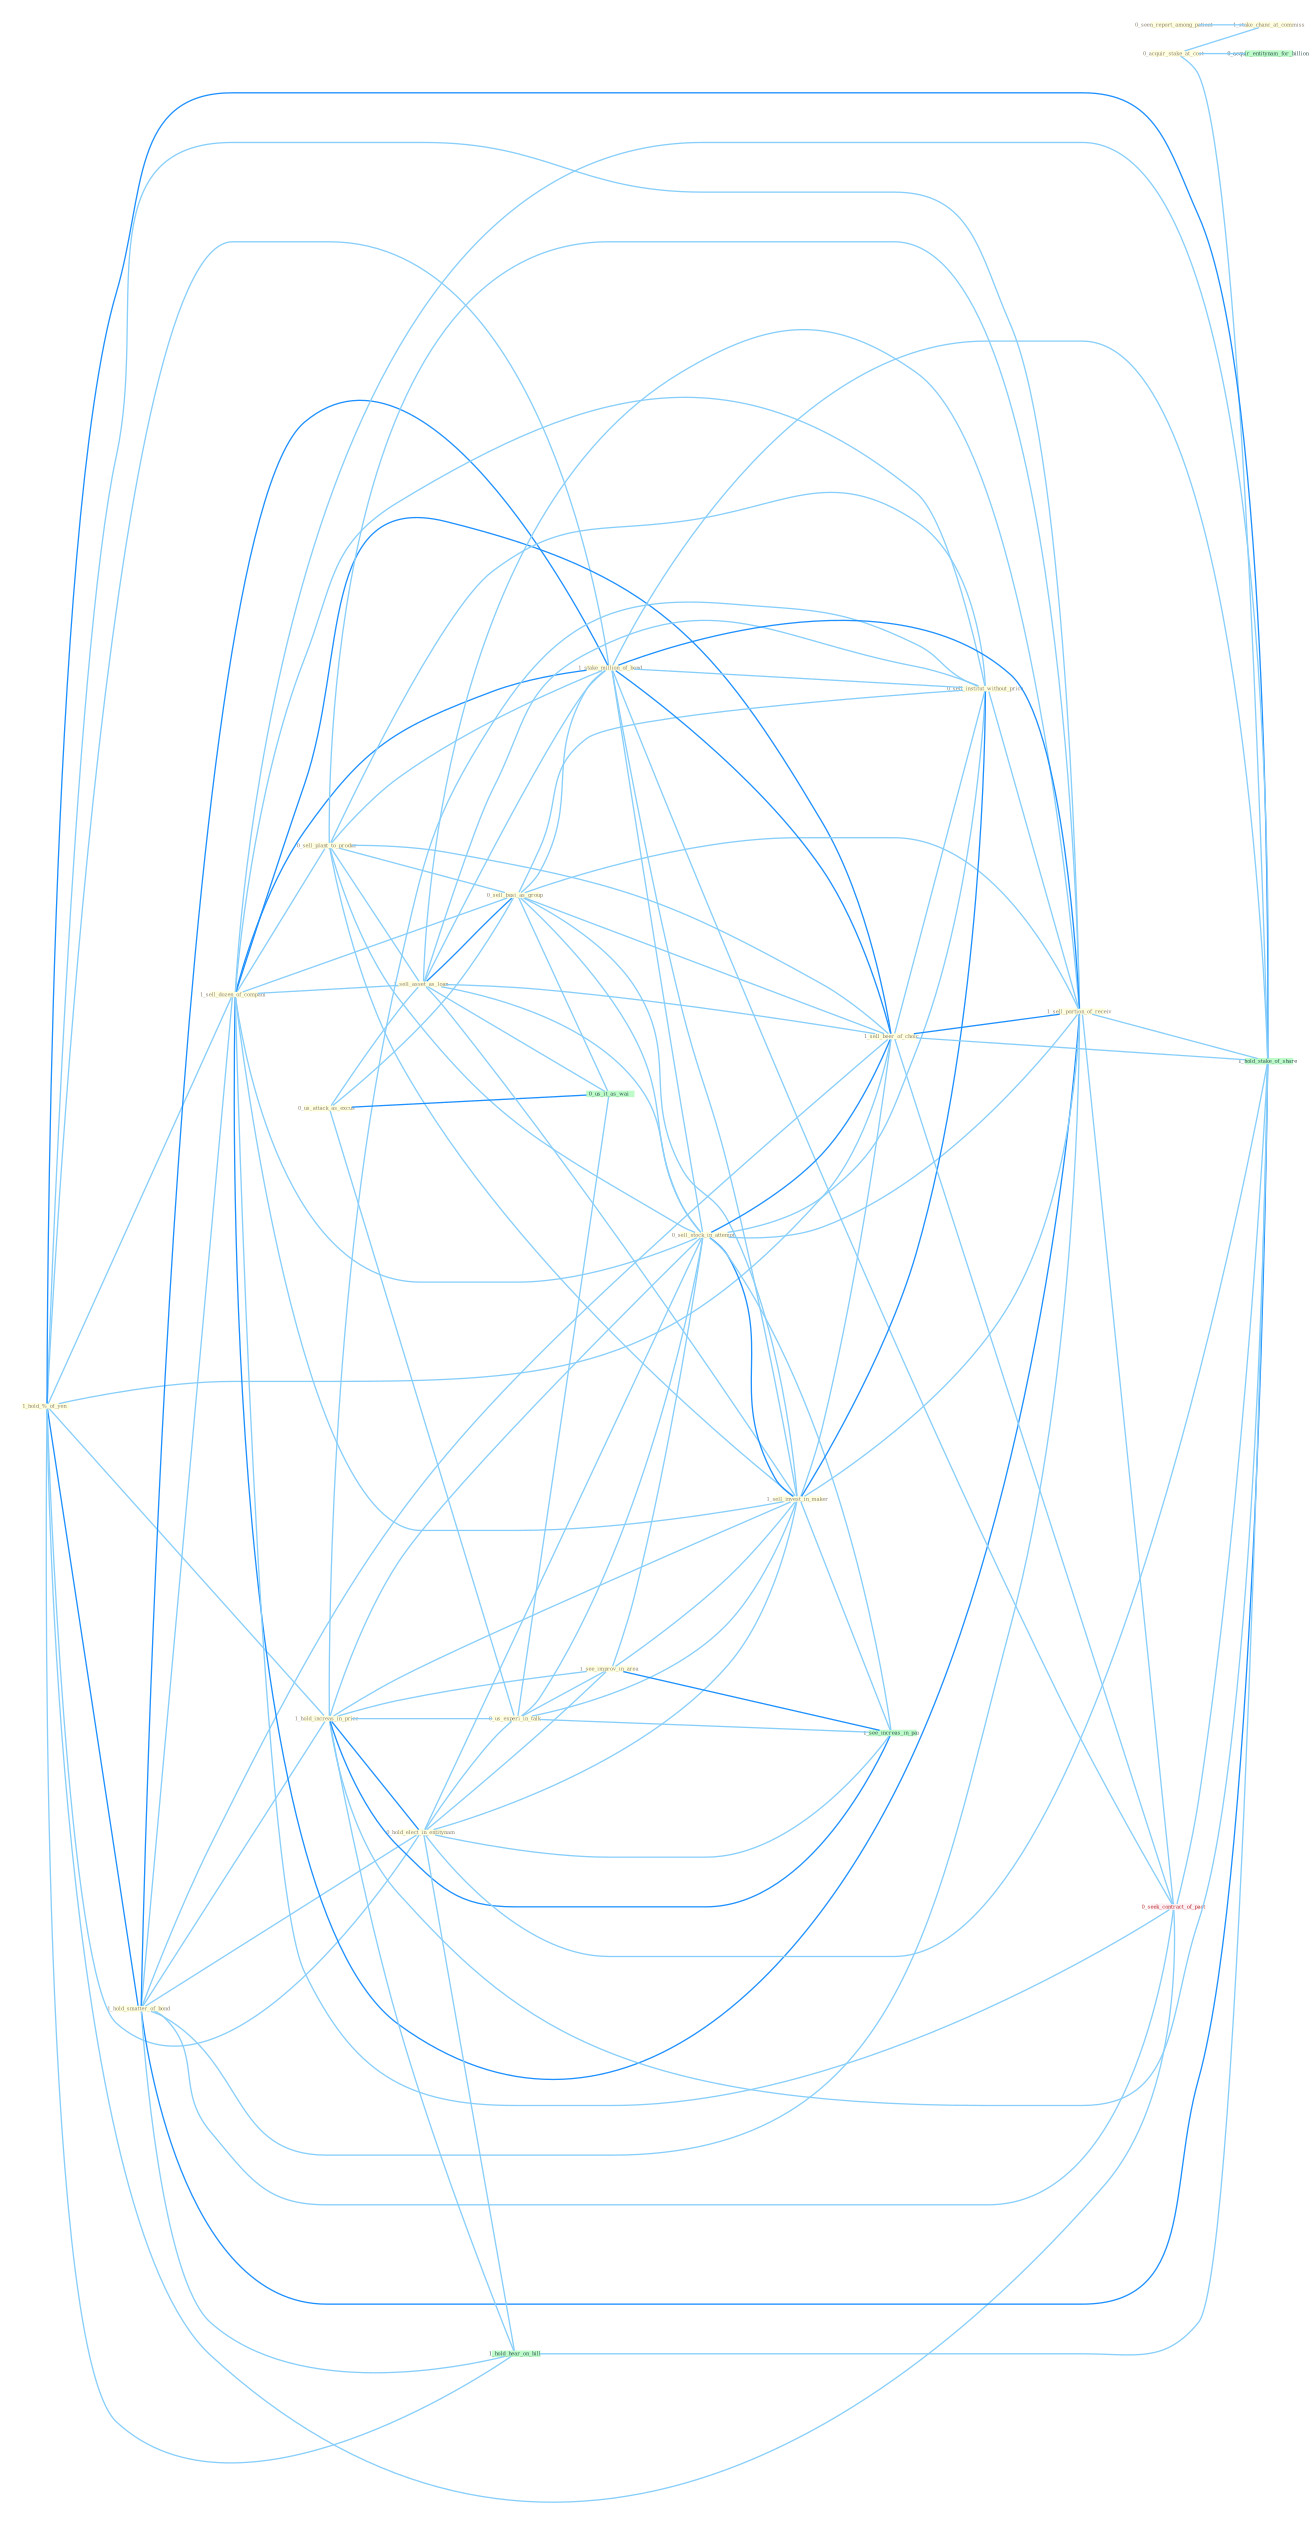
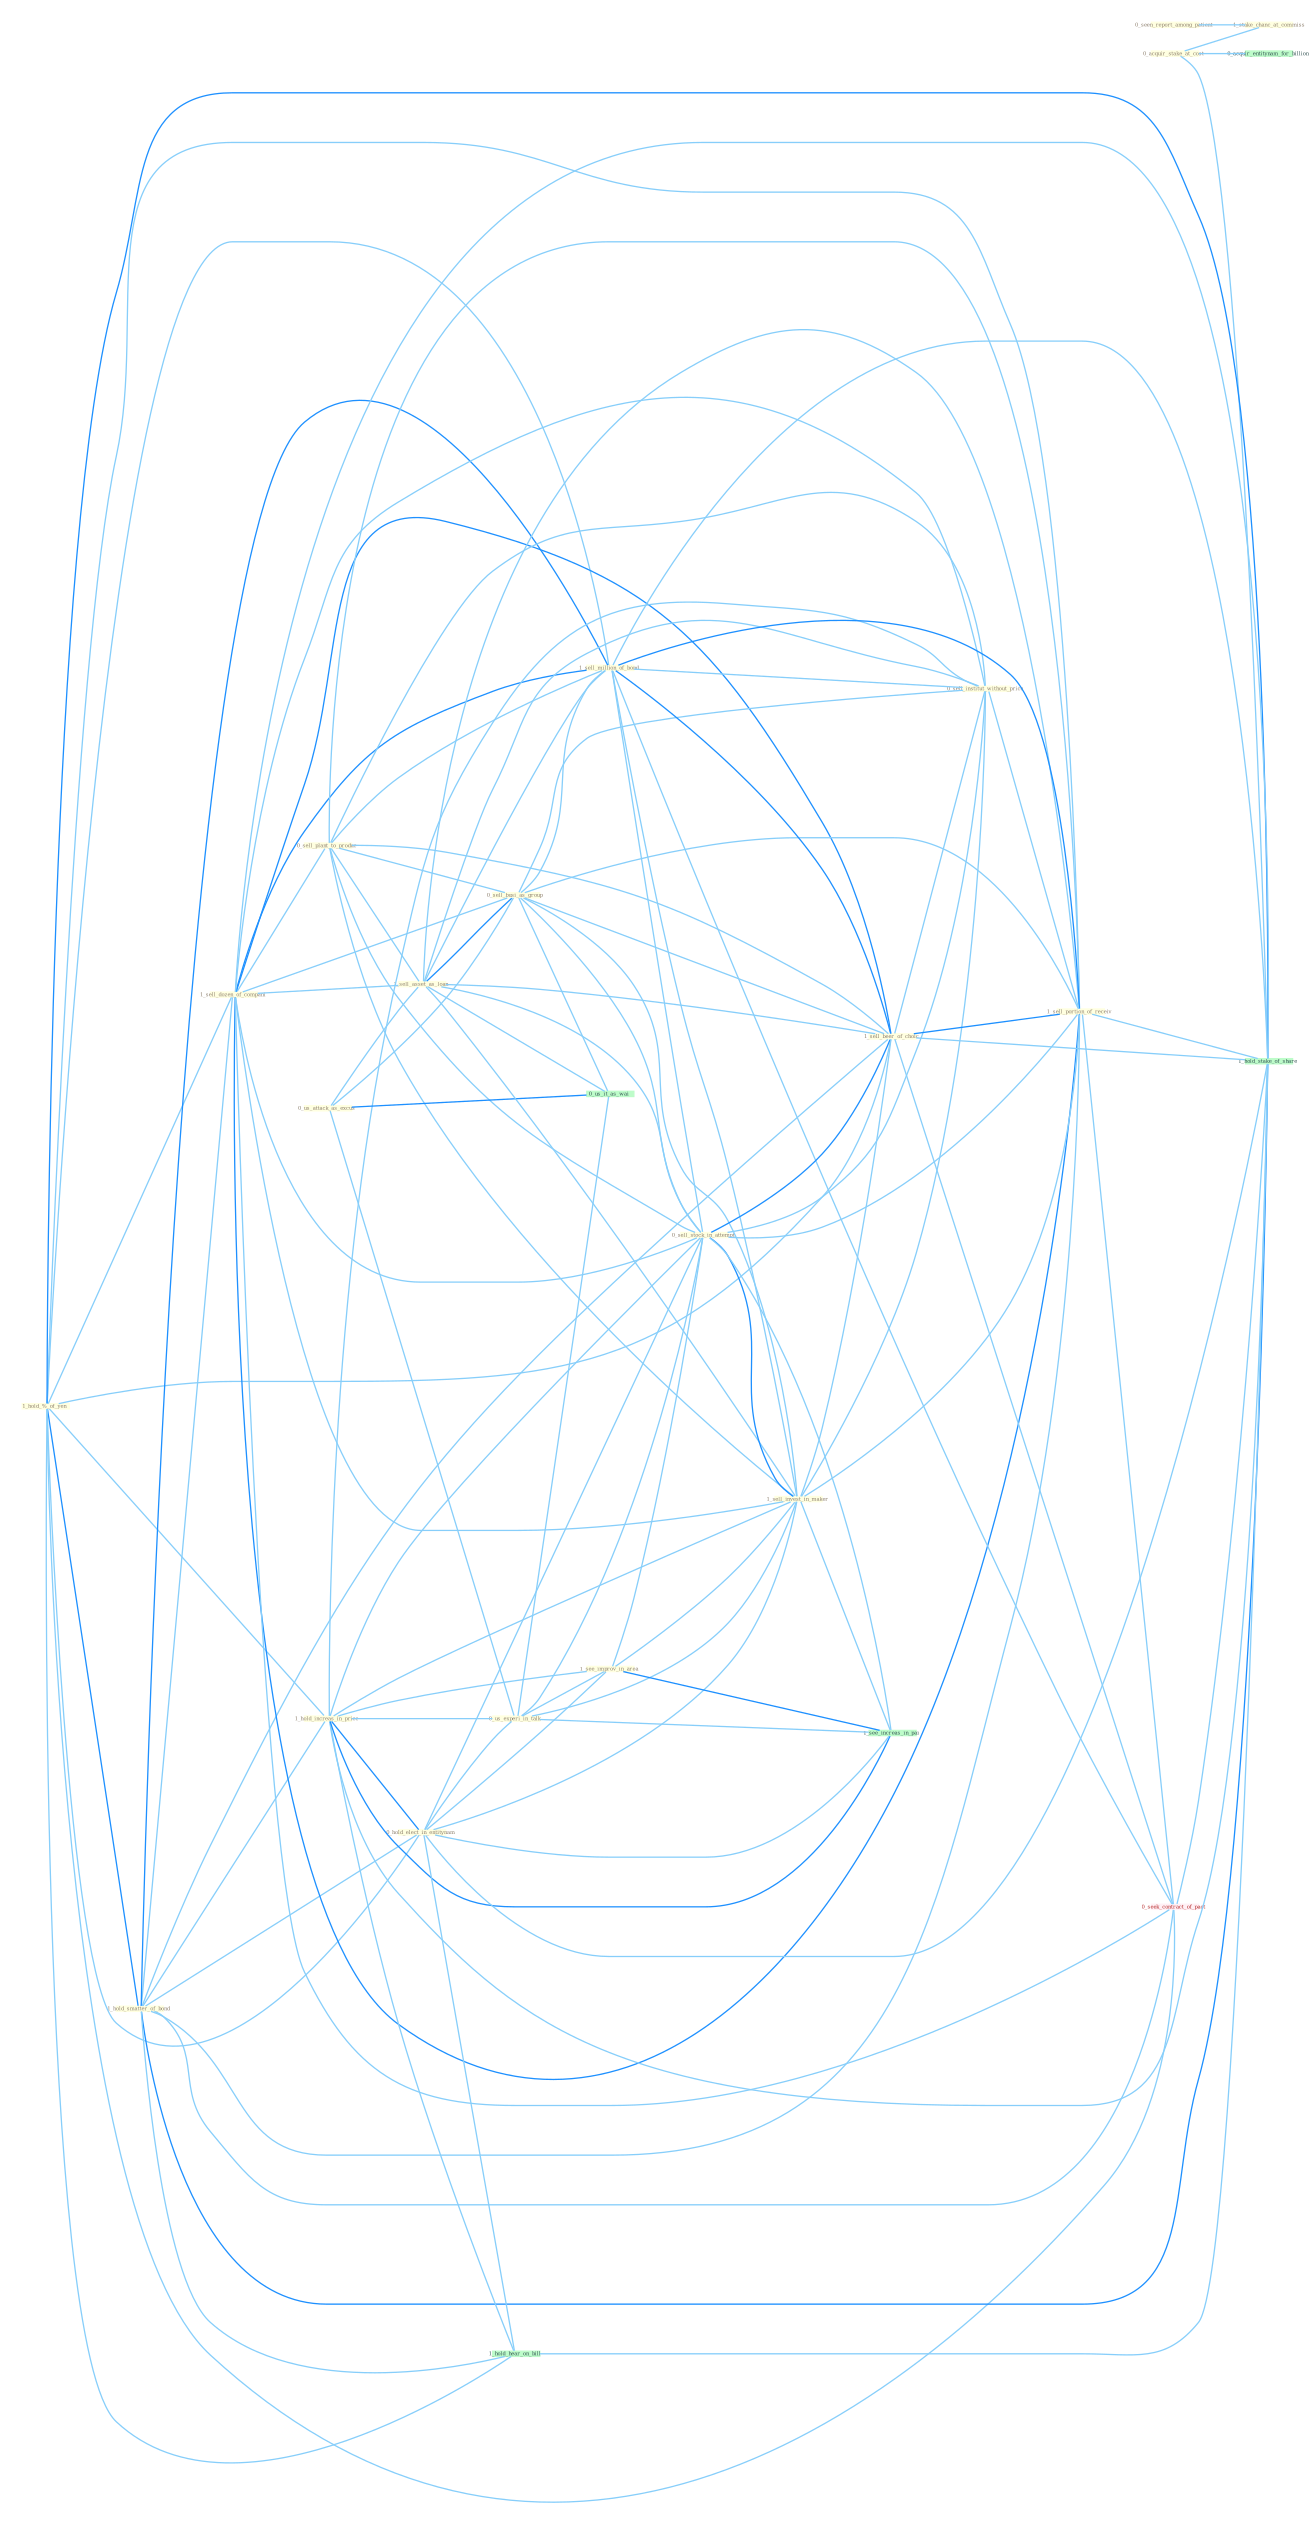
node "1_stake_million_of_bond": label "1_stake_million_of_bond" -> "1_sell_million_of_bond"
edge "0_sell_institut_without_price" -- "1_sell_invest_in_maker": color #1e90ff -> #87cefa
